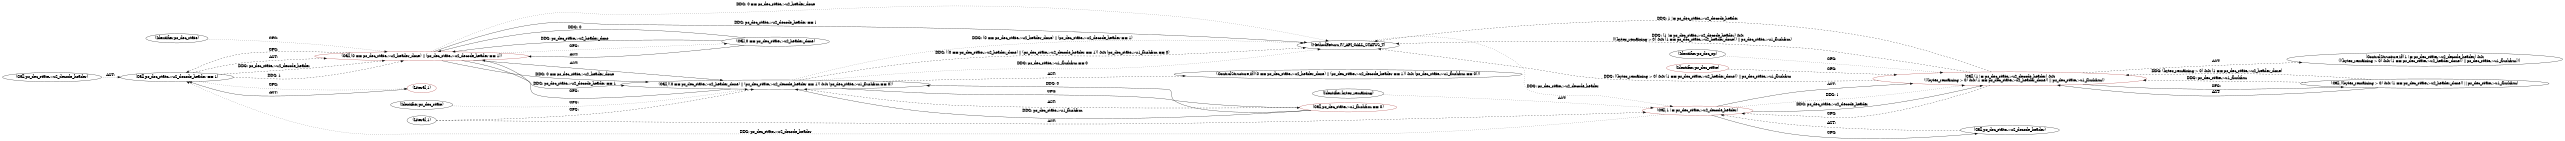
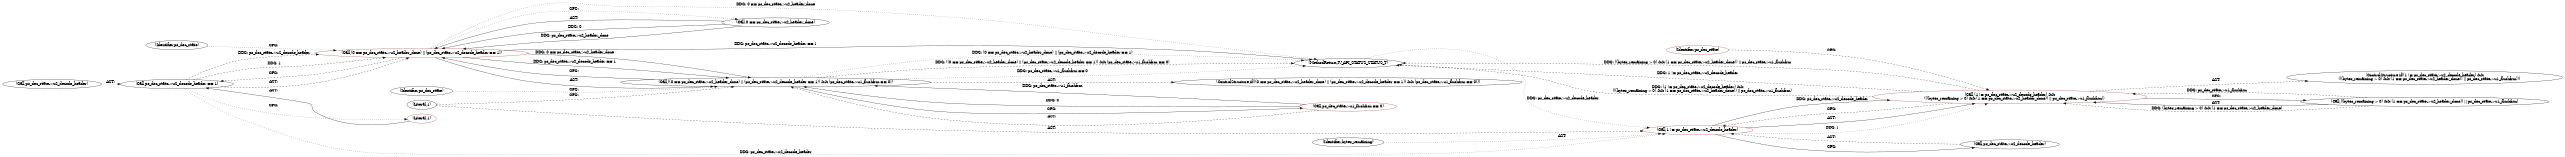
node "(MethodReturn,IV_API_CALL_STATUS_T)": label "(MethodReturn,IV_API_CALL_STATUS_T)" -> "(MethodReturn,IV_API_STATUS_STATUS_T)"
node "(Identifier,ps_dec_op)": removed
edge "(Call,1 != ps_dec_state->u2_decode_header)" -> "(Call,ps_dec_state->u2_decode_header == 1)": reversed
